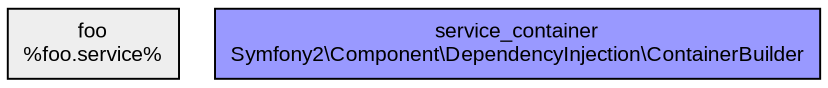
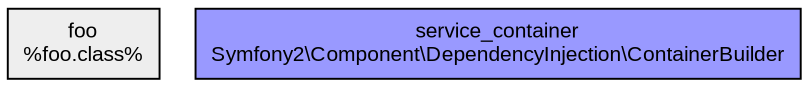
node "foo %foo.service%": label "foo %foo.service%" -> "foo %foo.class%"
